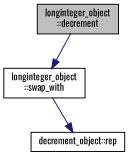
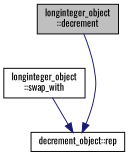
edge "longinteger_object ::decrement" -> "longinteger_object ::swap_with": now "longinteger_object ::decrement" -> "decrement_object::rep"
